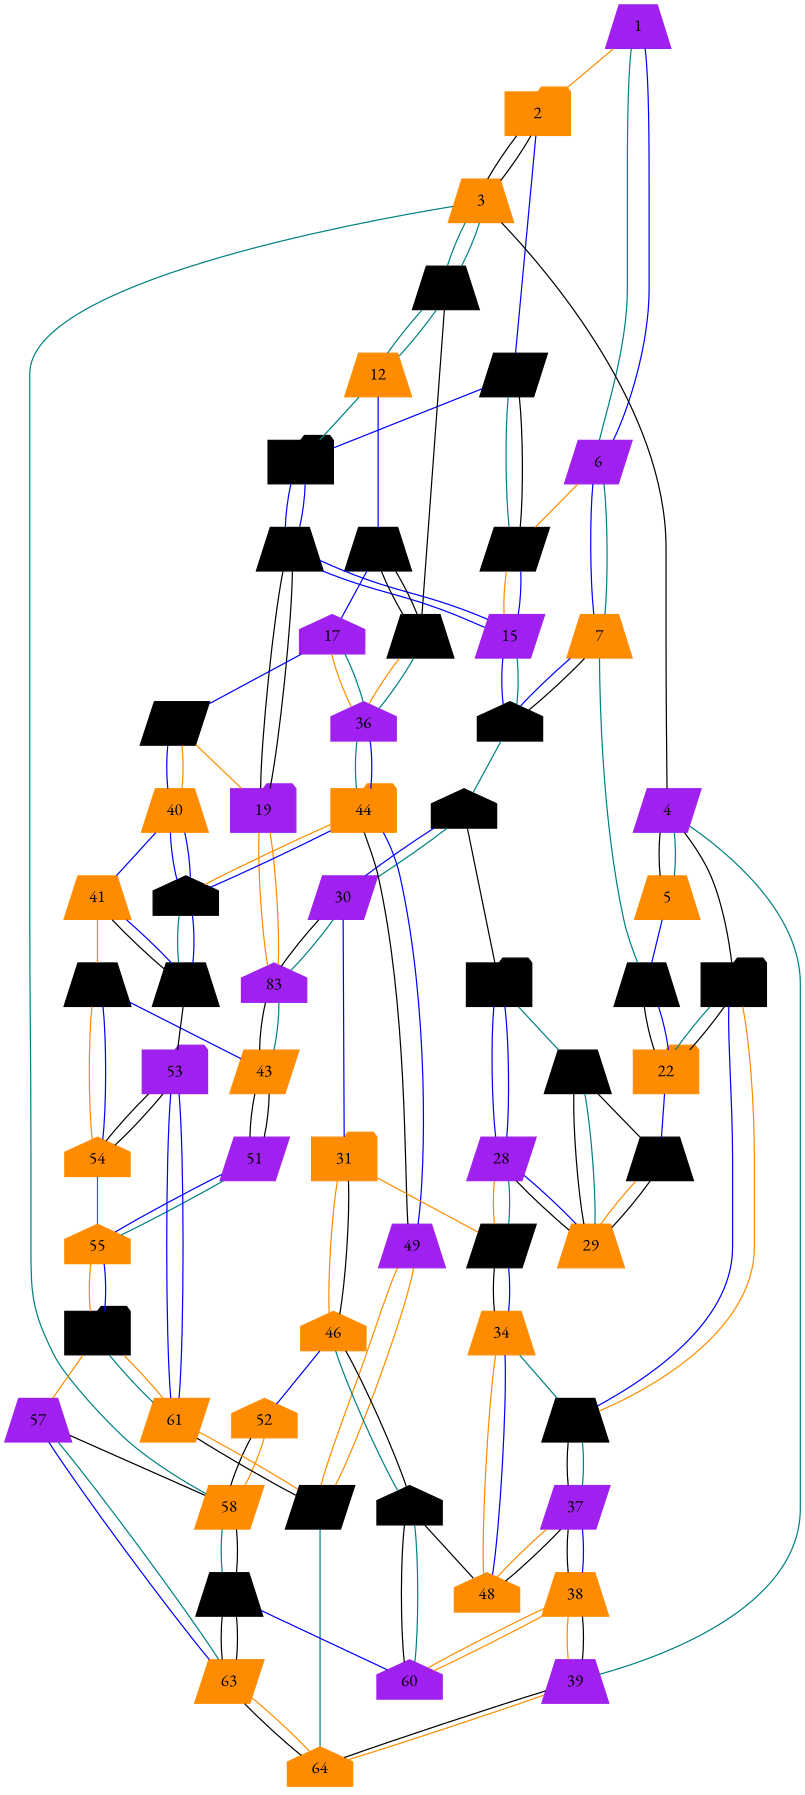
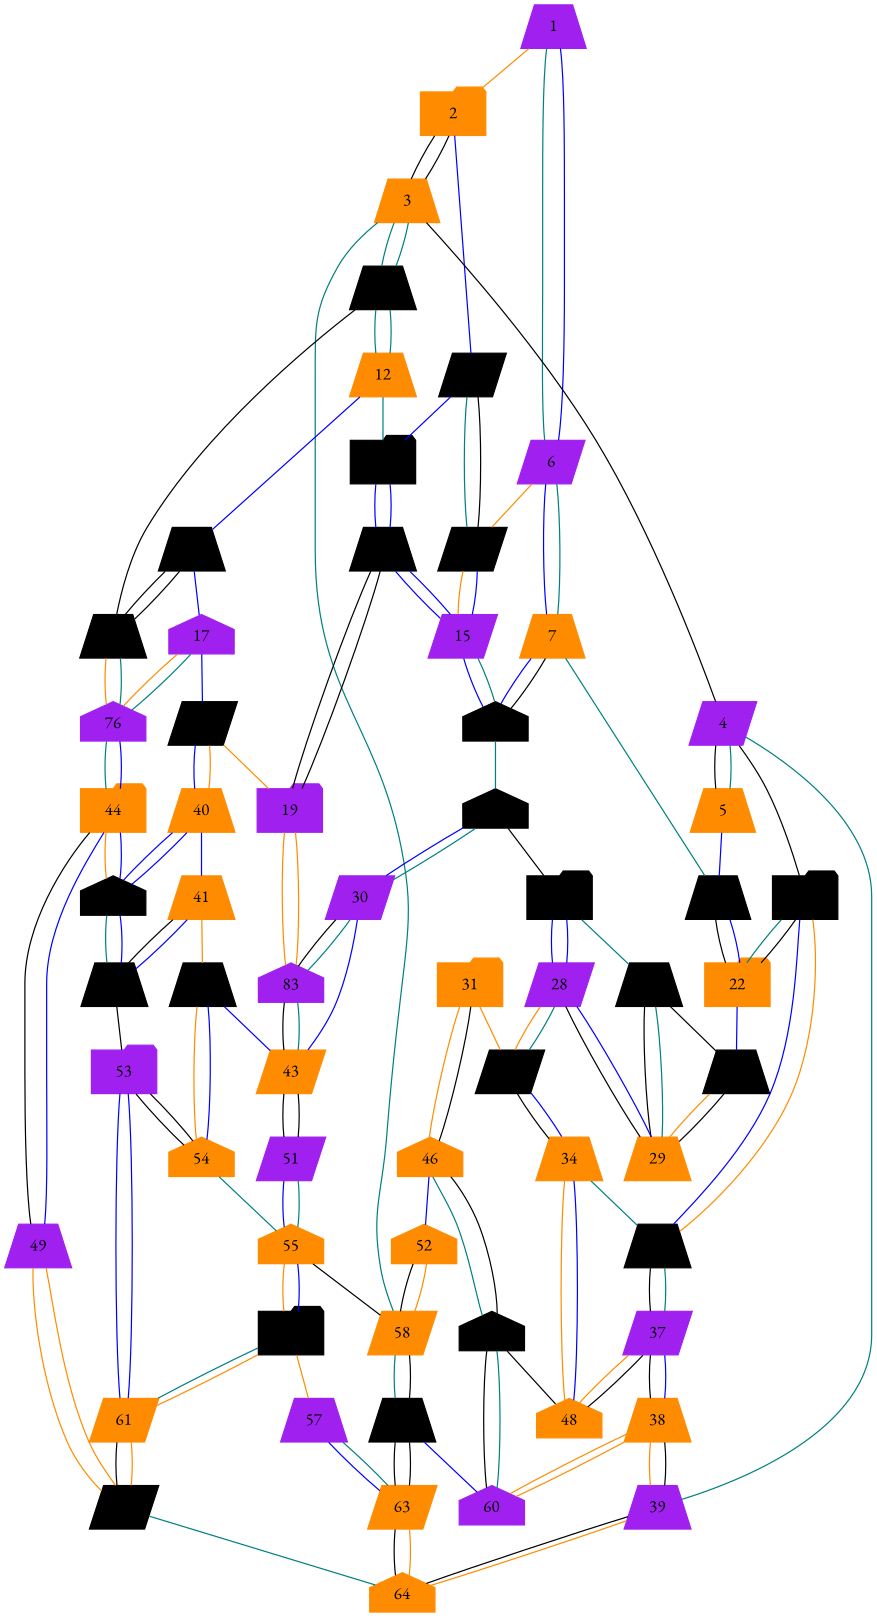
node "36": label "36" -> "76"
edge "30" -- "31": now "30" -- "43"
edge "57" -- "58": now "55" -- "58"
